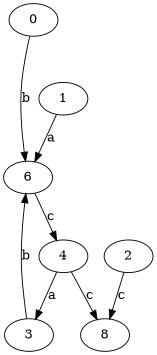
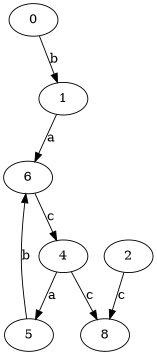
edge "0" -> "6": now "0" -> "1"
node "3": label "3" -> "5"
